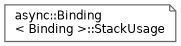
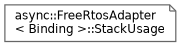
node "async::Binding < Binding >::StackUsage": label "async::Binding < Binding >::StackUsage" -> "async::FreeRtosAdapter < Binding >::StackUsage"
